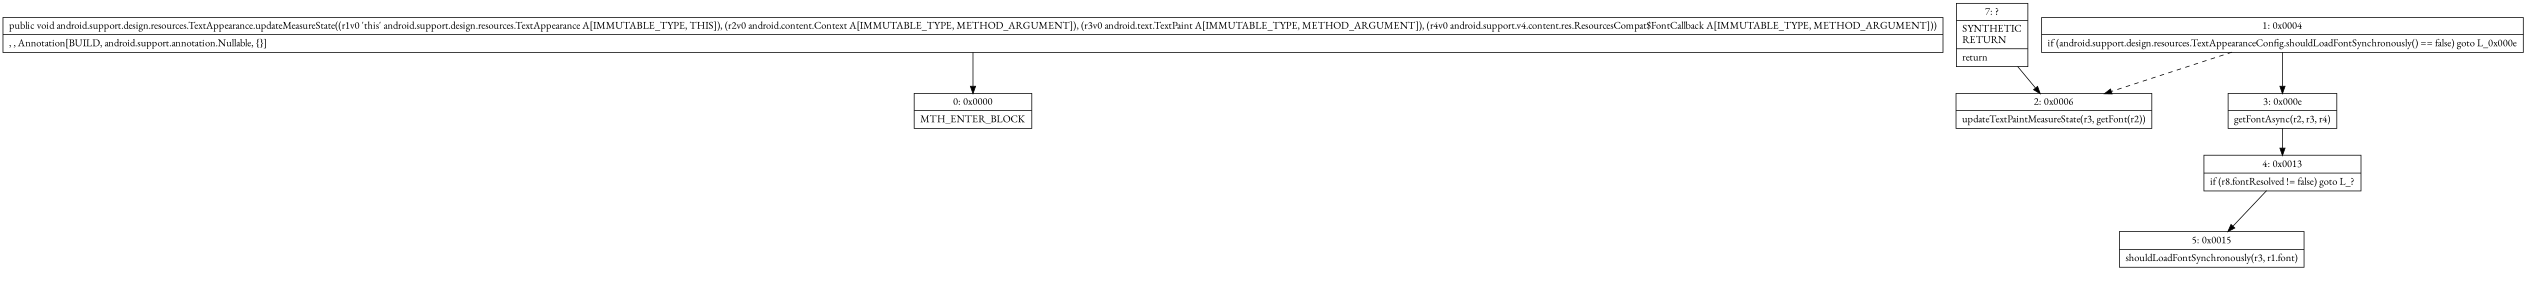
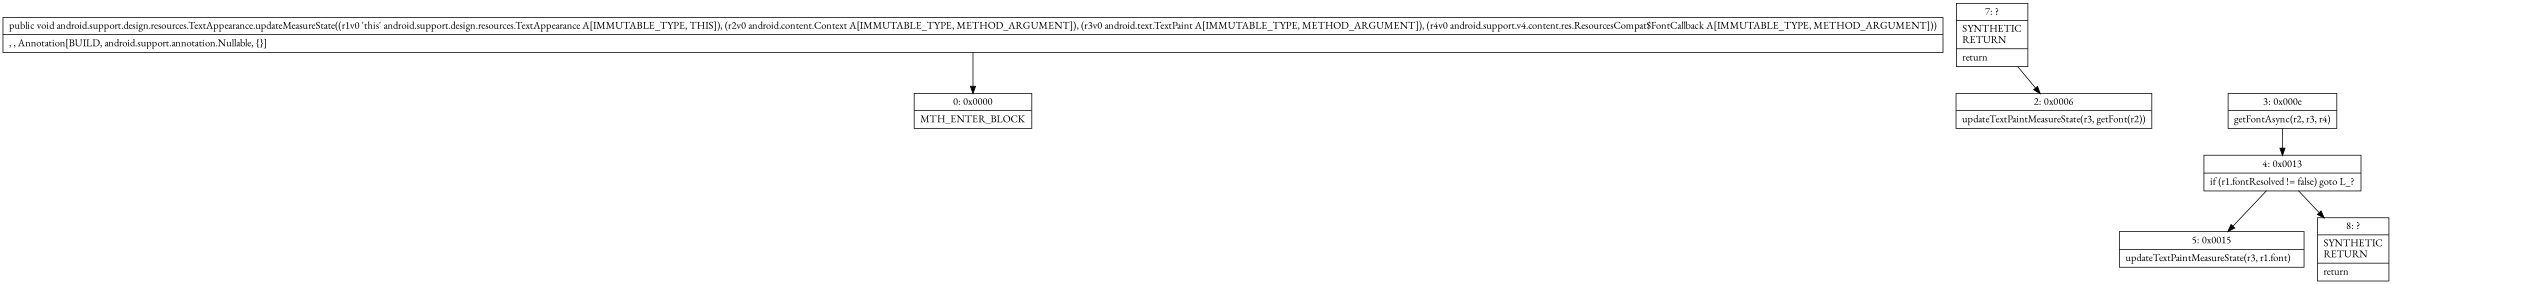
node "1: 0x0004": removed
node "4: 0x0013": text "if (r8.fontResolved != false) goto L_?" -> "if (r1.fontResolved != false) goto L_?"
node "8: ?": added
node "5: 0x0015": text "shouldLoadFontSynchronously(r3, r1.font)" -> "updateTextPaintMeasureState(r3, r1.font)"
